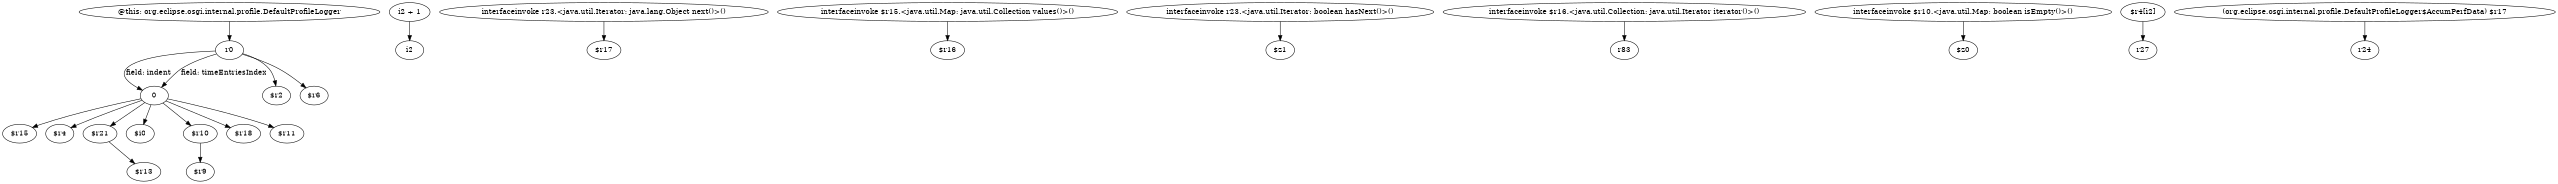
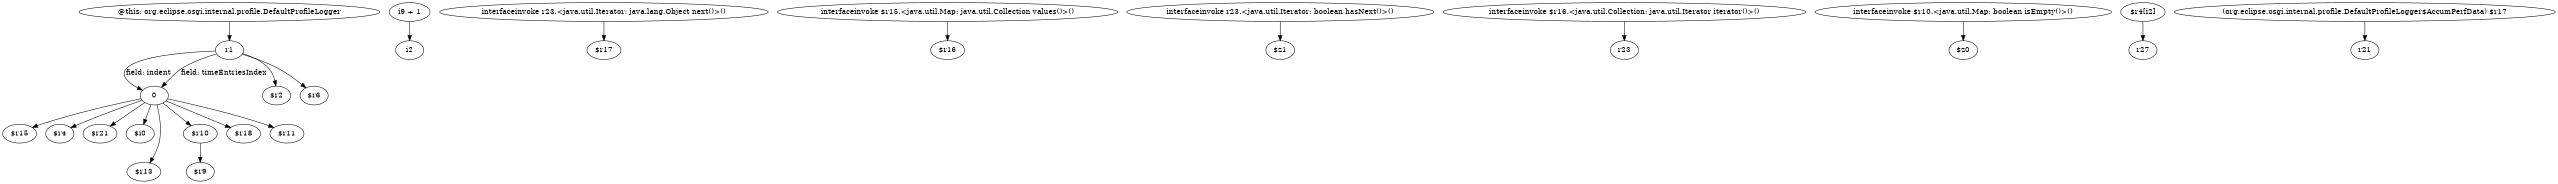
node "i2 + 1": label "i2 + 1" -> "i9 + 1"
node "r0": label "r0" -> "r1"
node "r83": label "r83" -> "r23"
node "r24": label "r24" -> "r21"
edge "$r21" -> "$r13": now "0" -> "$r13"
